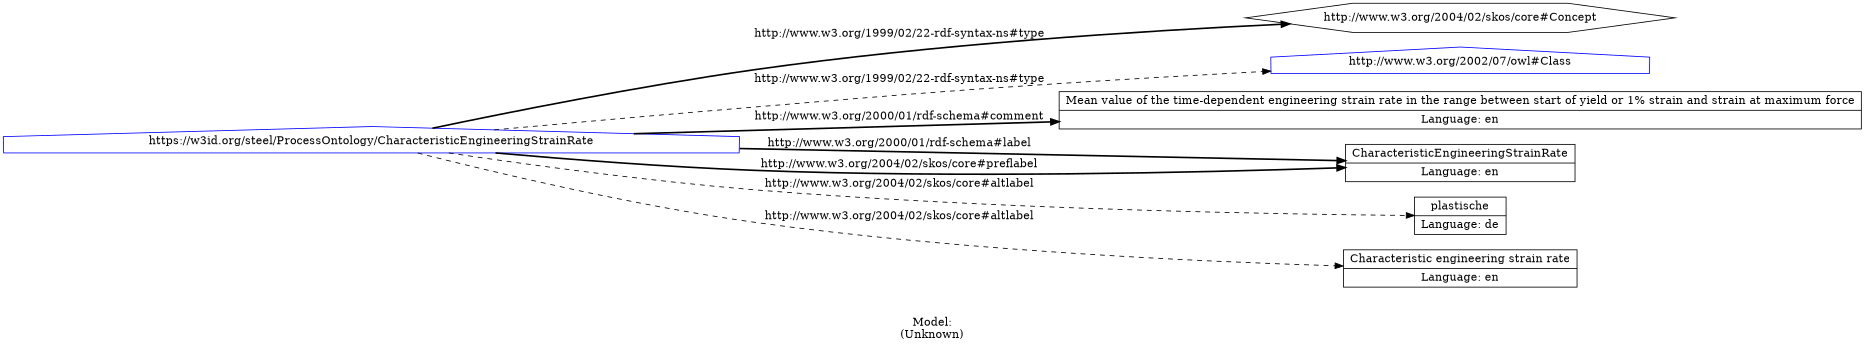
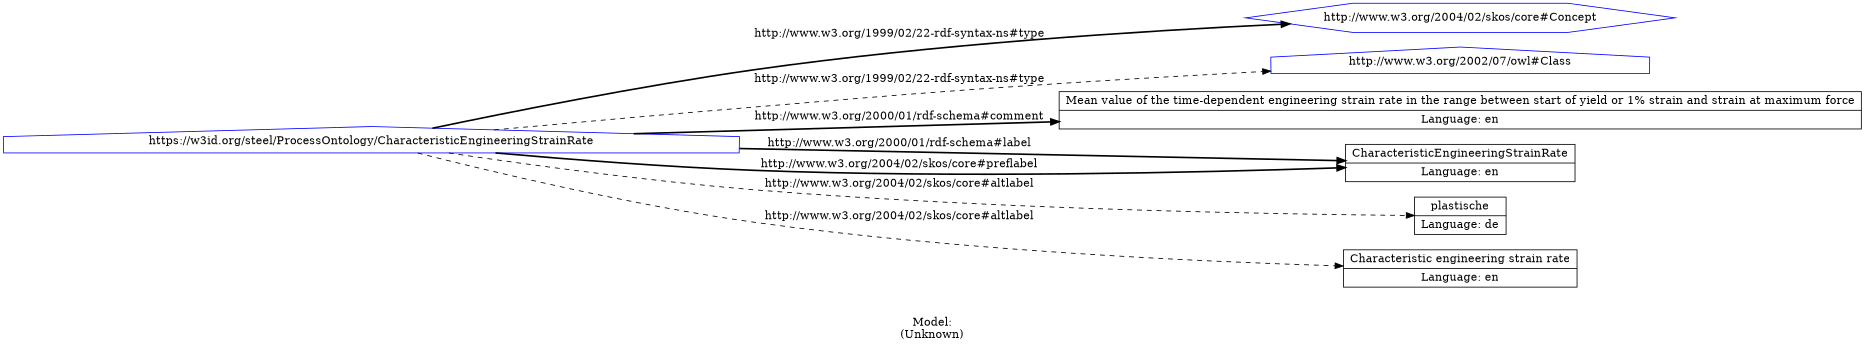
node "http://www.w3.org/2004/02/skos/core#Concept": color black -> blue
